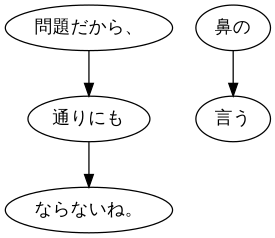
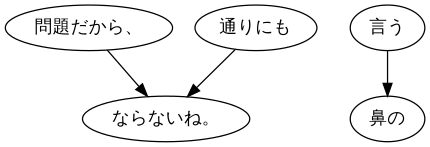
edge "問題だから、" -> "通りにも": now "問題だから、" -> "ならないね。"
edge "鼻の" -> "言う": reversed
